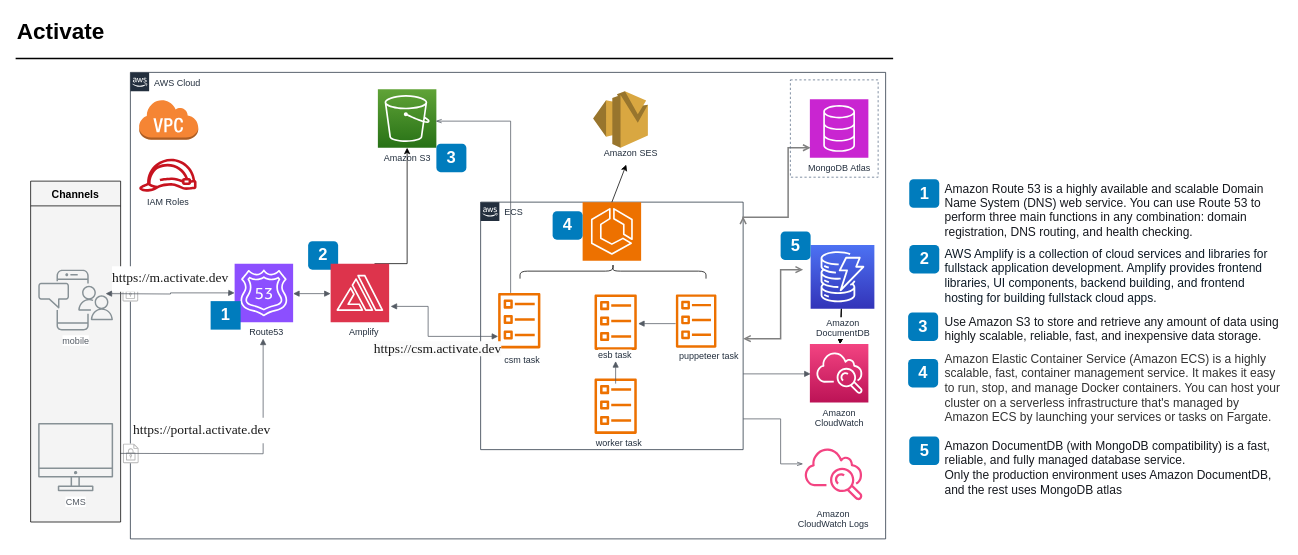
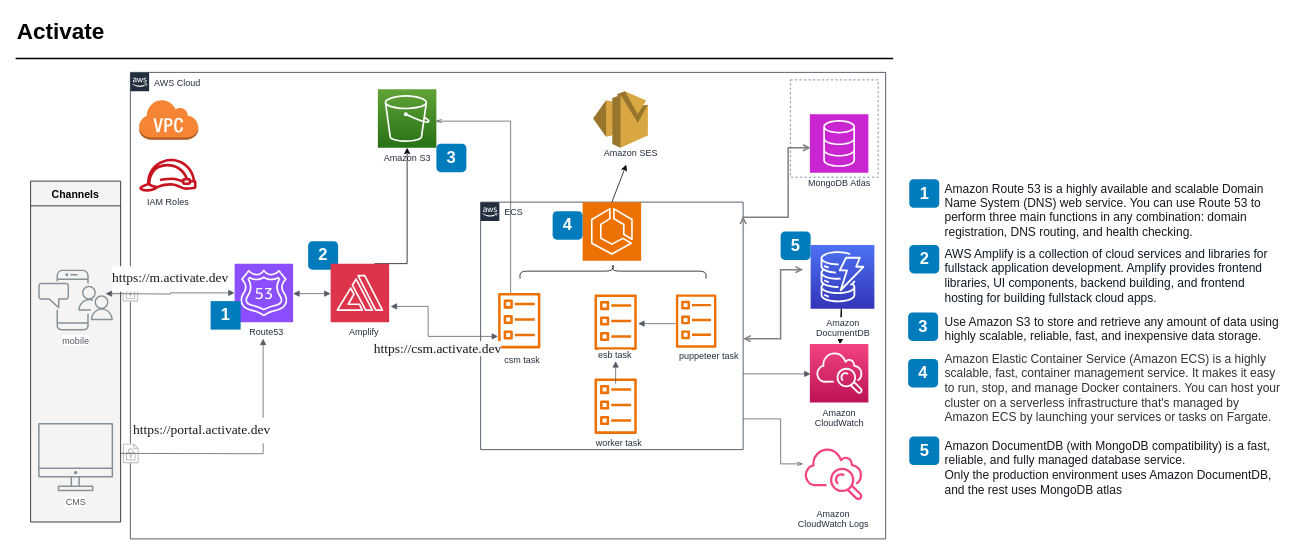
node "MongoDB Atlas": moved (839, 128) -> (839, 143)
